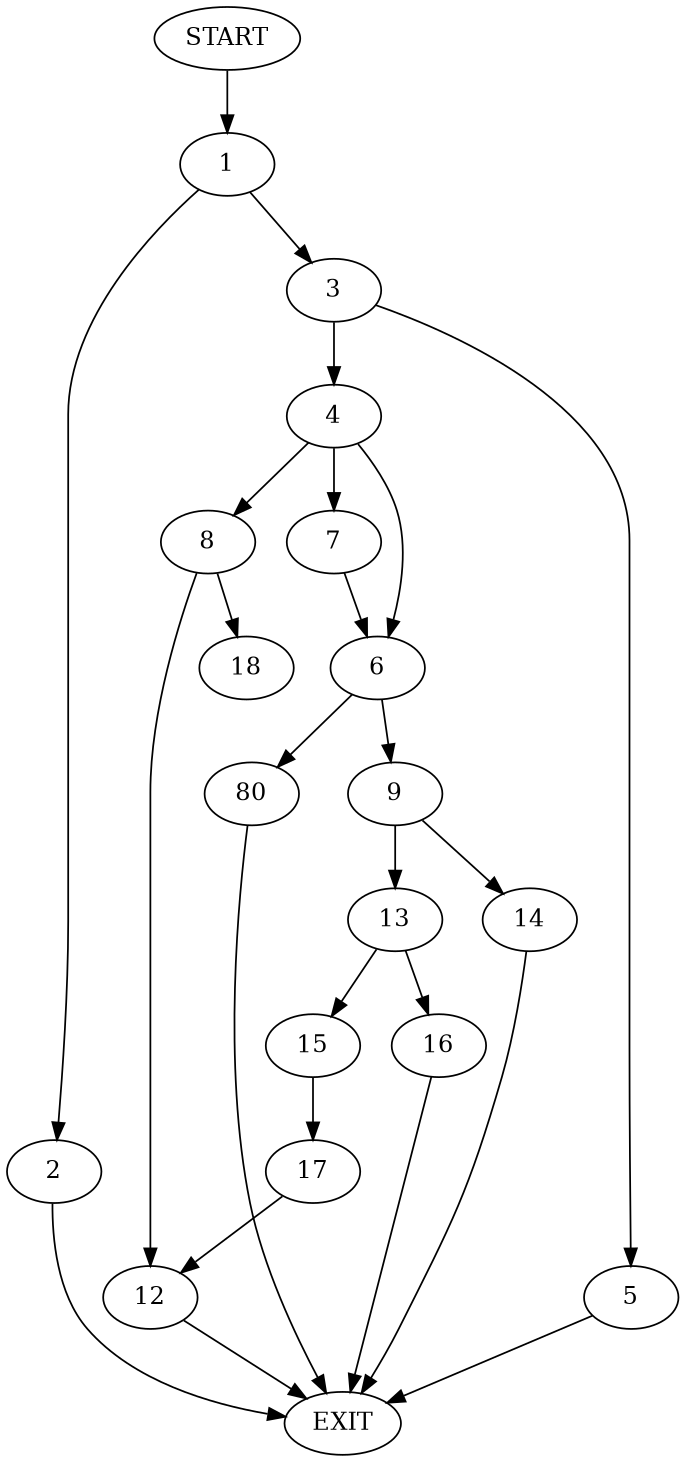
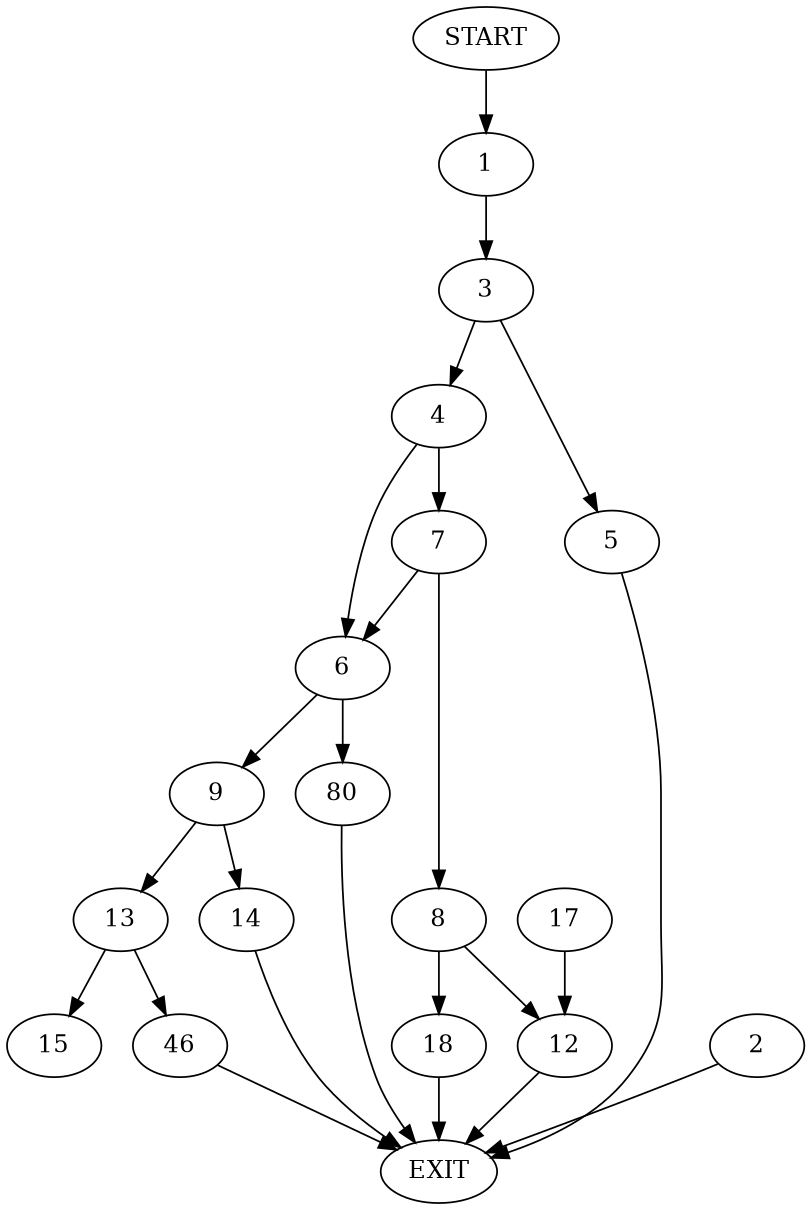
edge "4" -> "8": now "7" -> "8"
edge "1" -> "2": removed
node "16": label "16" -> "46"
edge "15" -> "17": removed
edge "18" -> "EXIT": added
